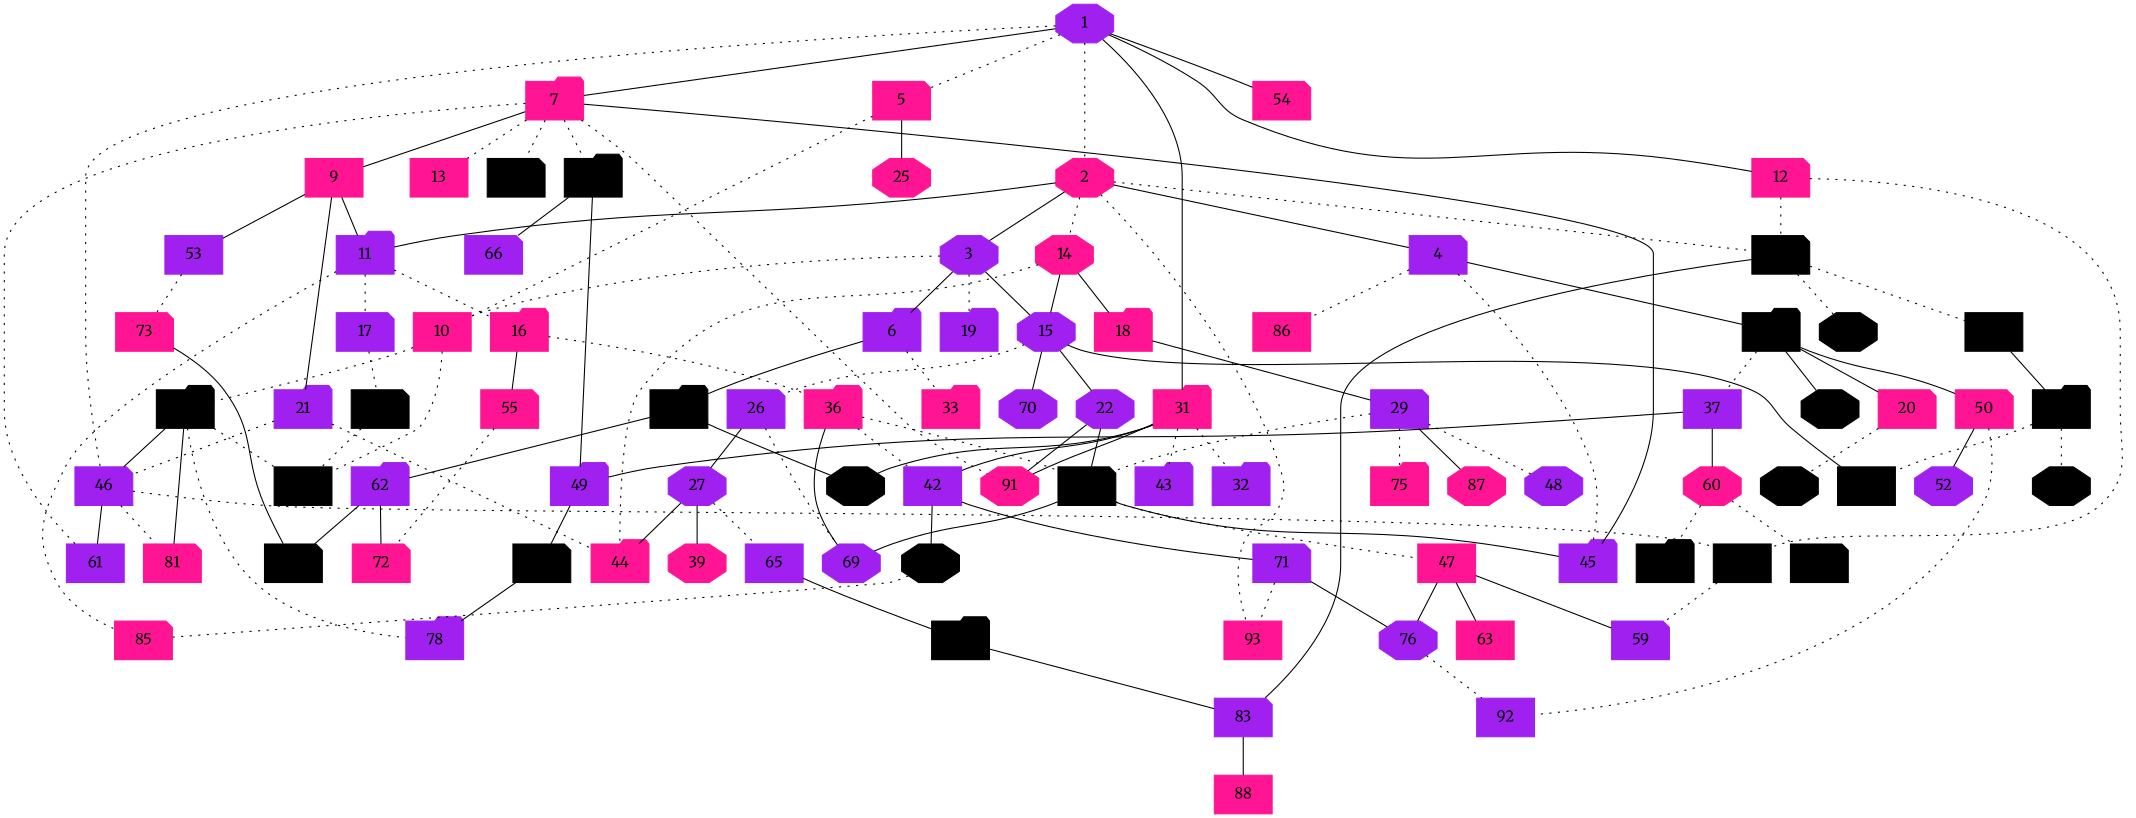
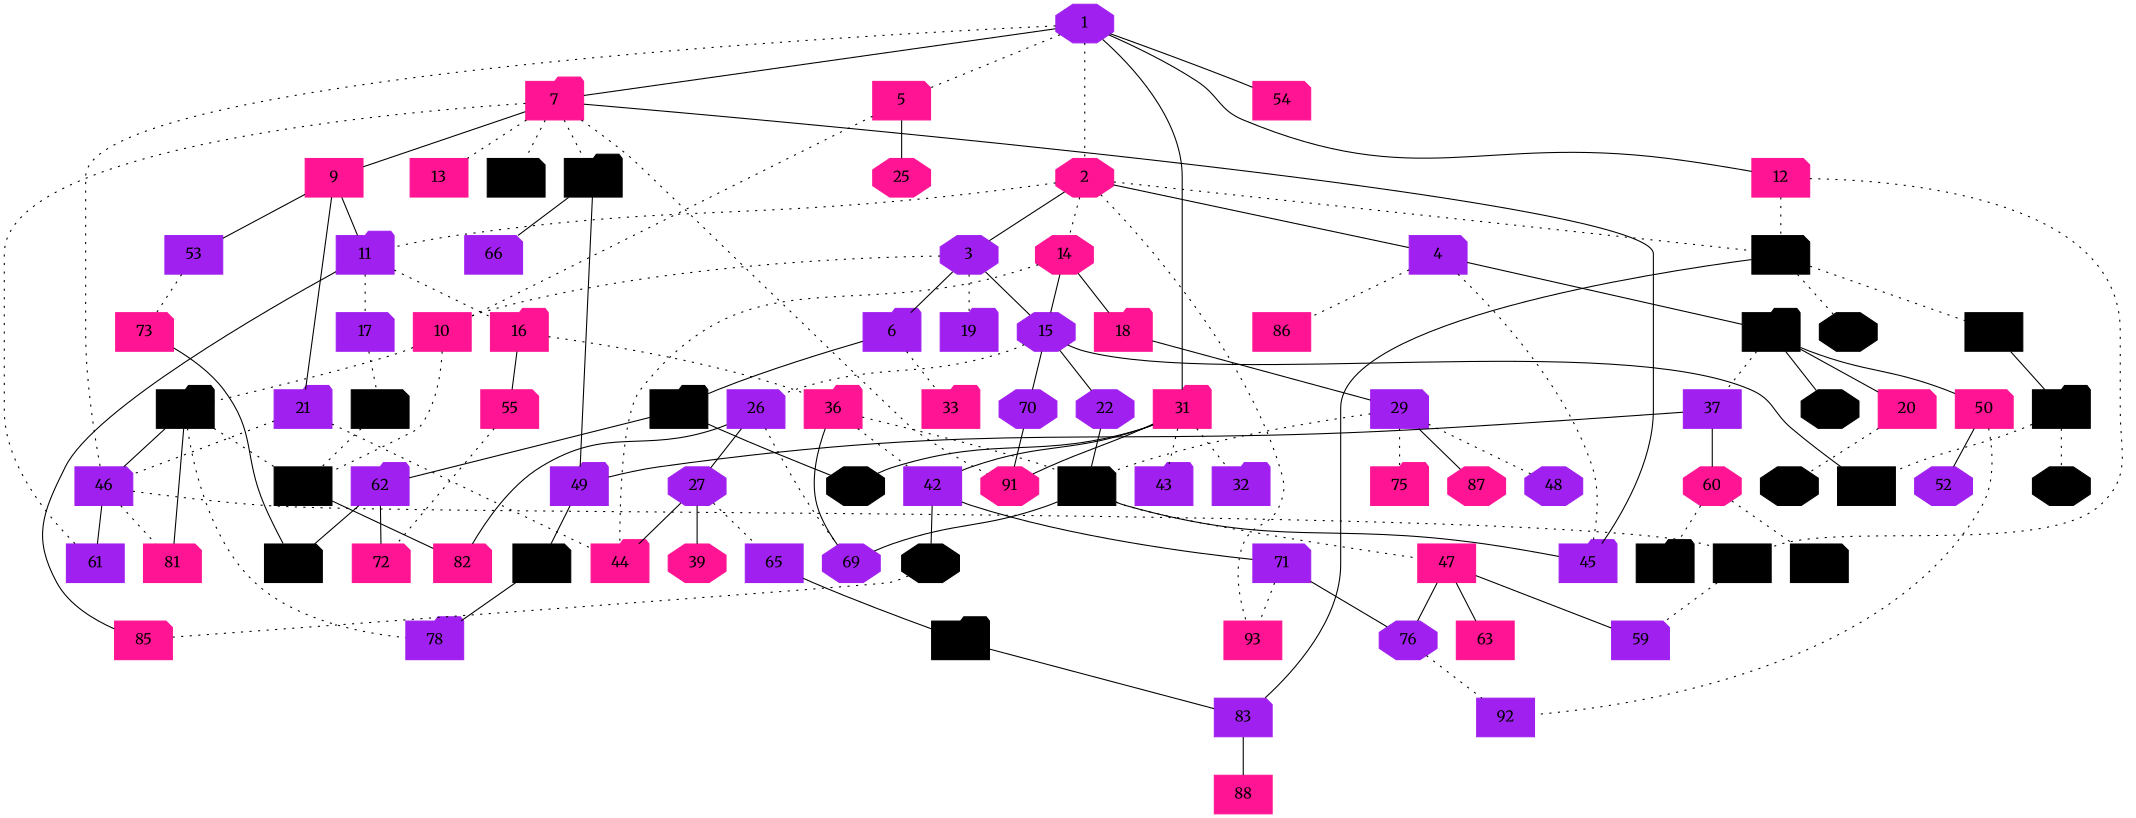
edge "2" -- "11": style solid -> dotted
edge "11" -- "85": style dotted -> solid
edge "22" -- "91": now "70" -- "91"
node "82": added
